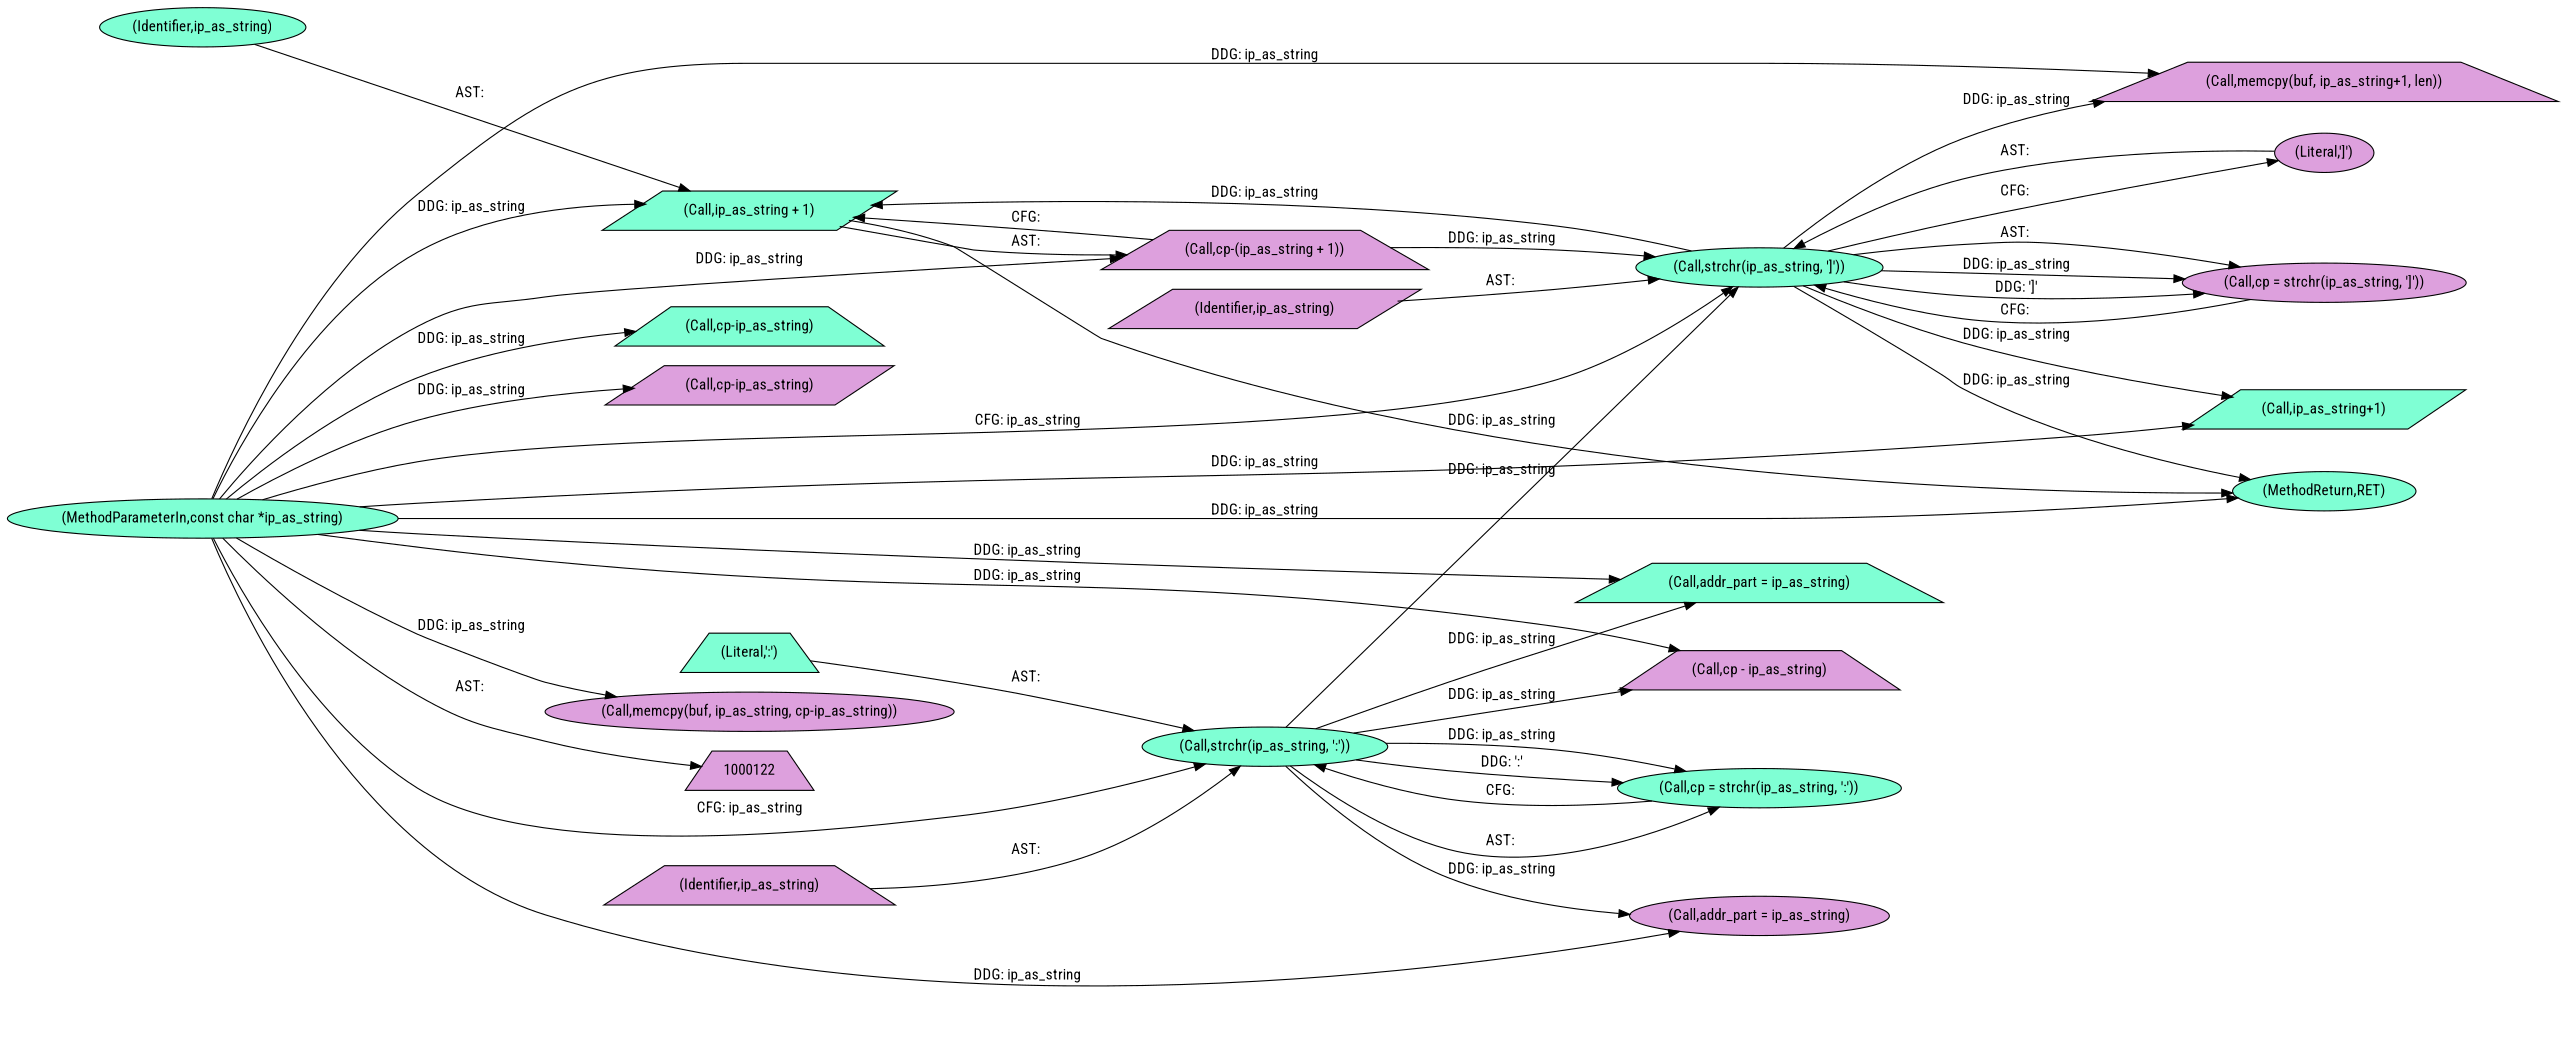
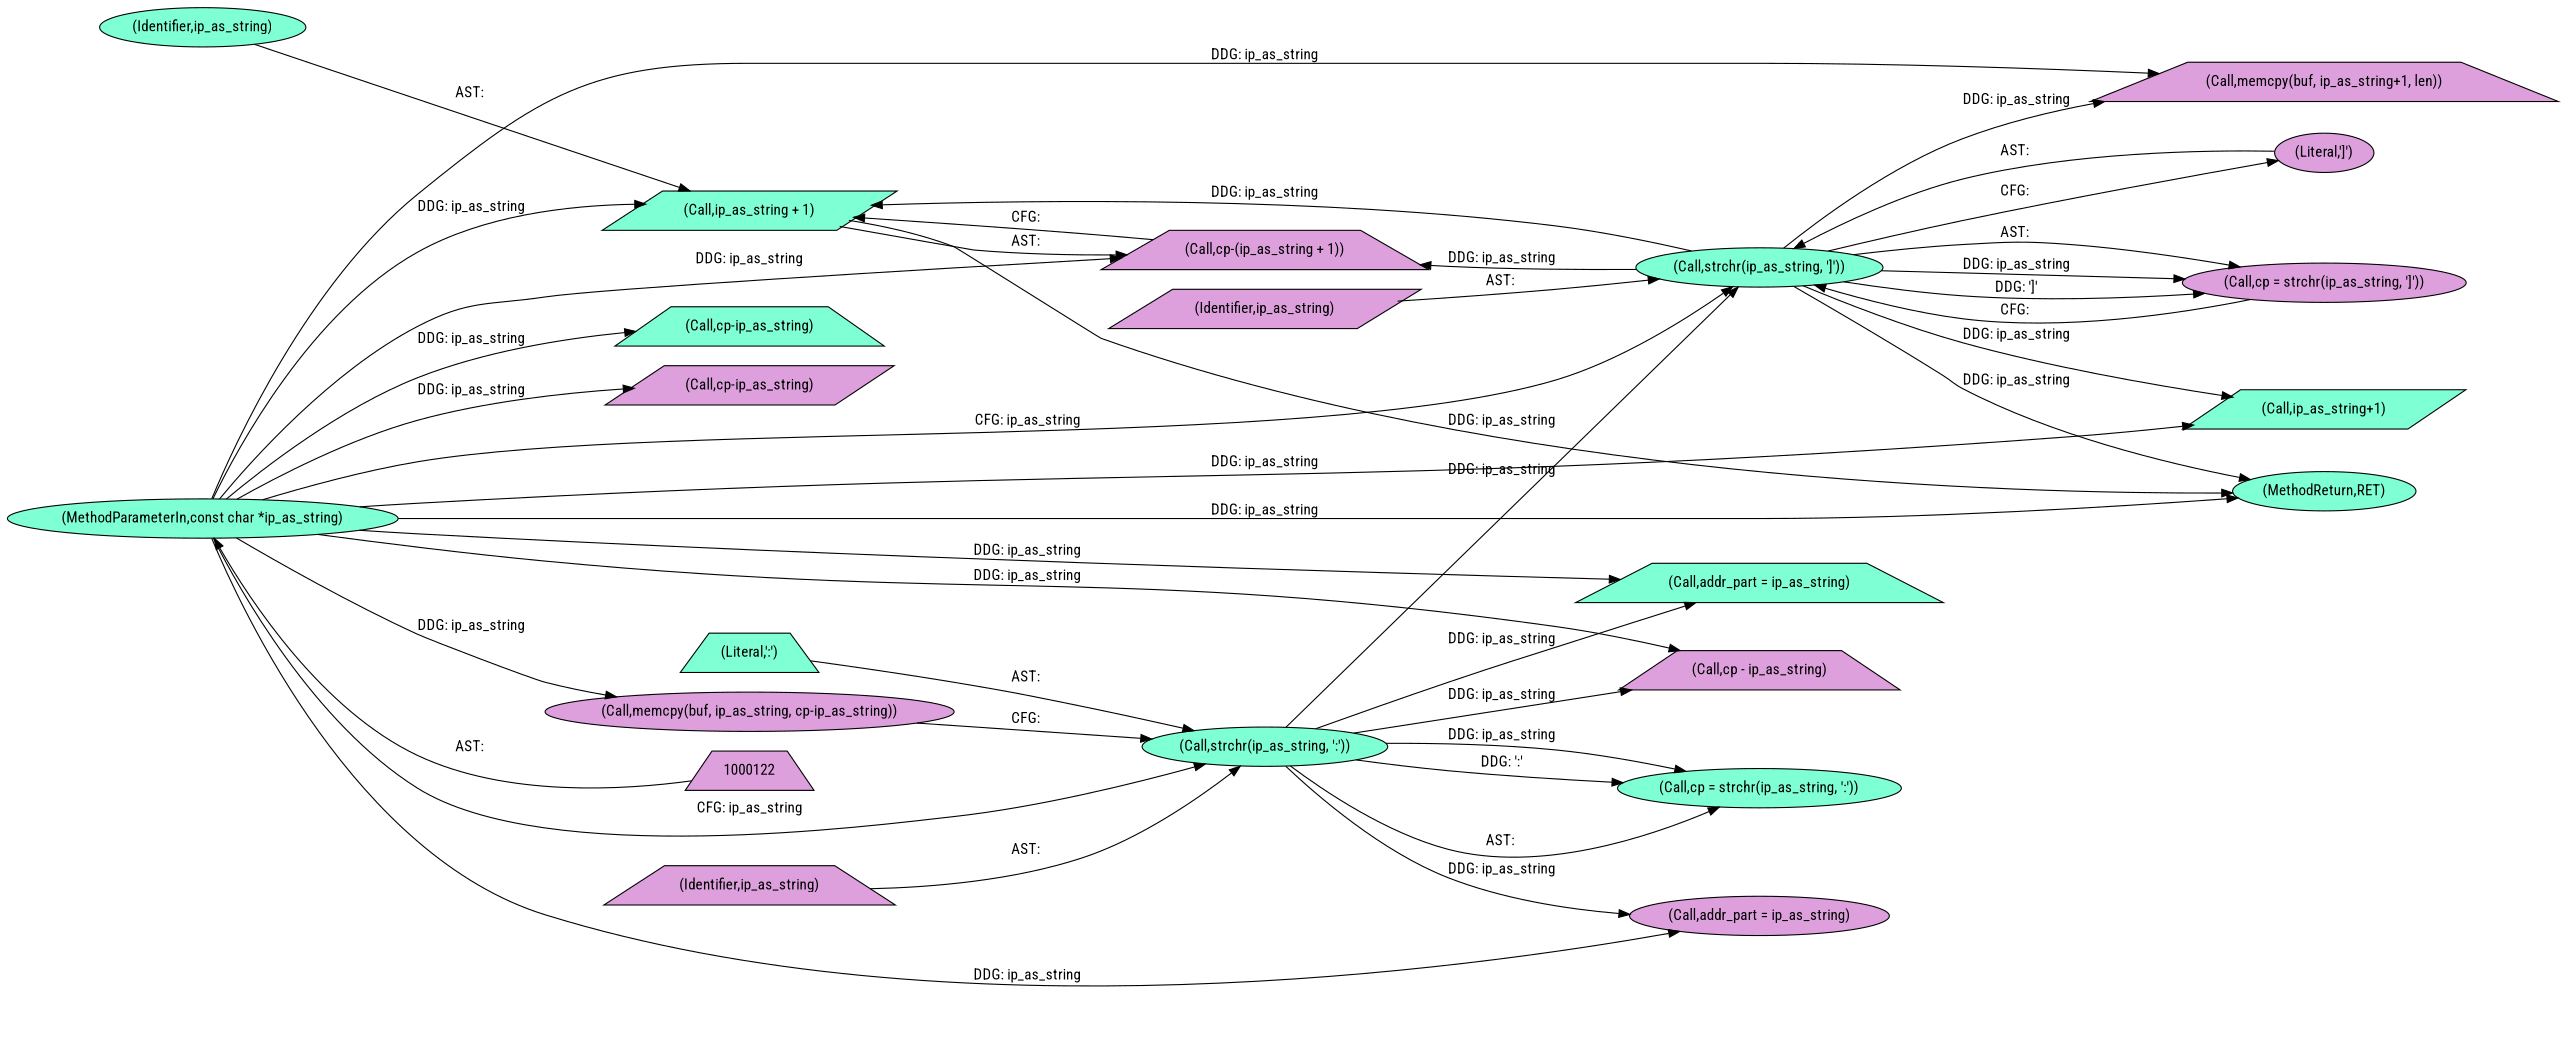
edge "(Call,cp-(ip_as_string + 1))" -> "(Call,strchr(ip_as_string, ']'))": reversed
edge "(MethodParameterIn,const char *ip_as_string)" -> "1000122": reversed
edge "(Call,cp = strchr(ip_as_string, ':'))" -> "(Call,strchr(ip_as_string, ':'))": now "(Call,memcpy(buf, ip_as_string, cp-ip_as_string))" -> "(Call,strchr(ip_as_string, ':'))"
